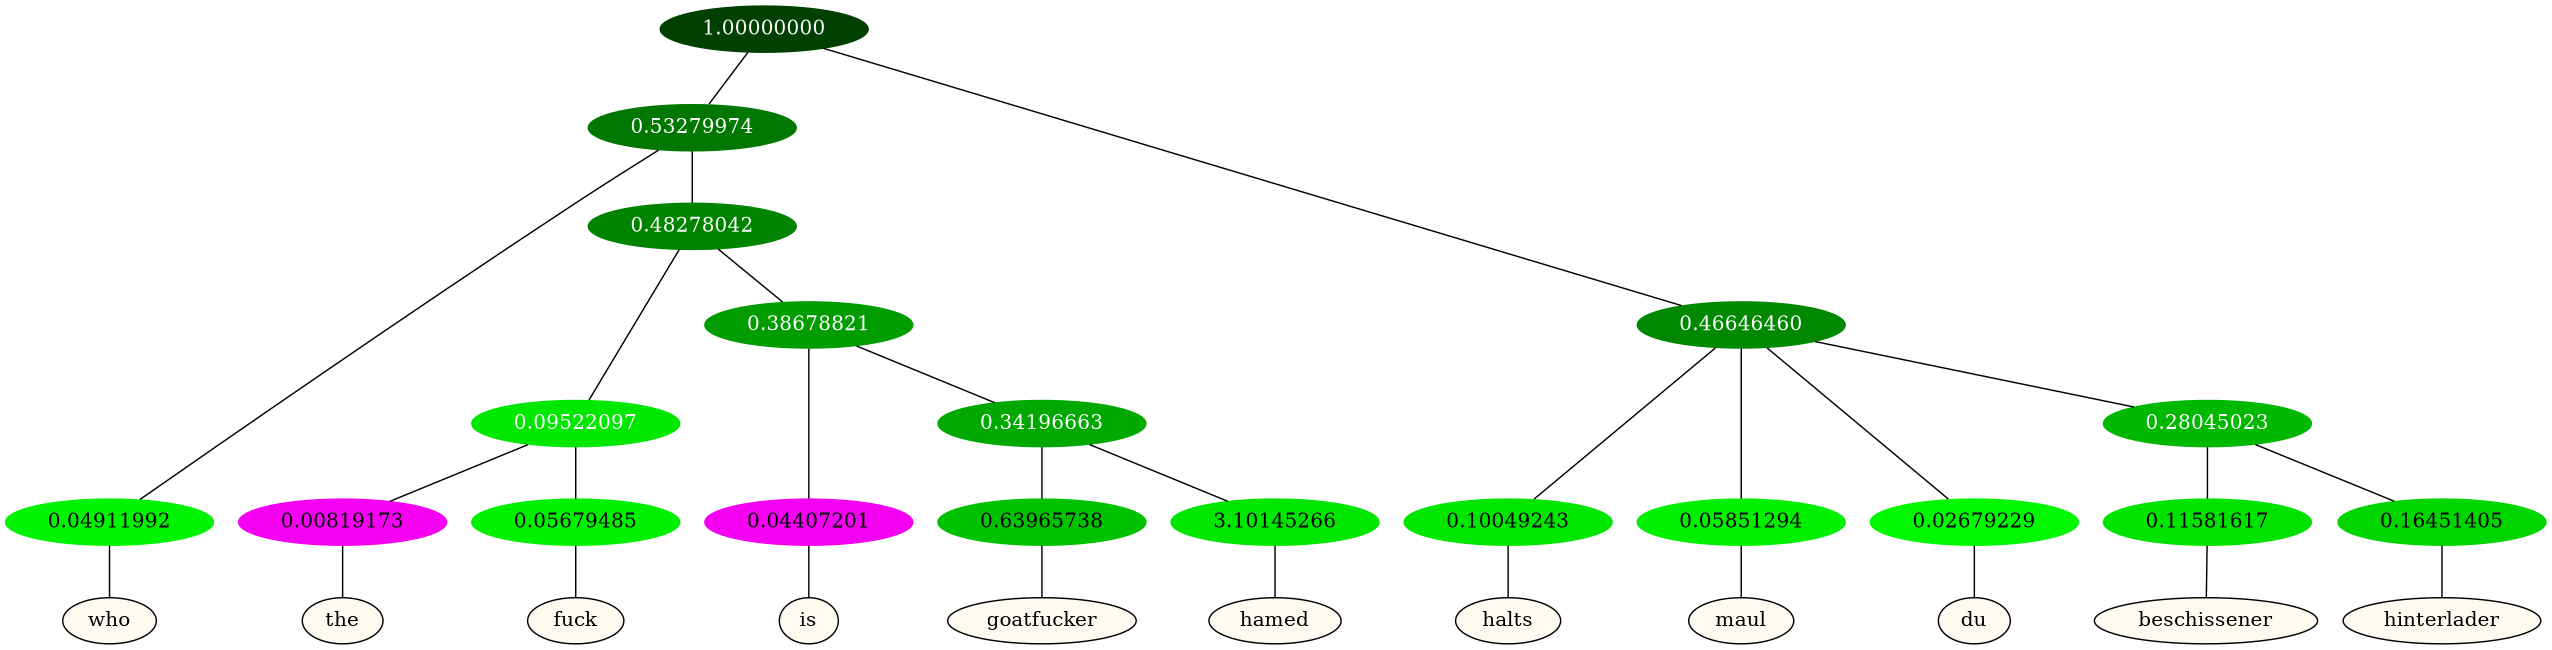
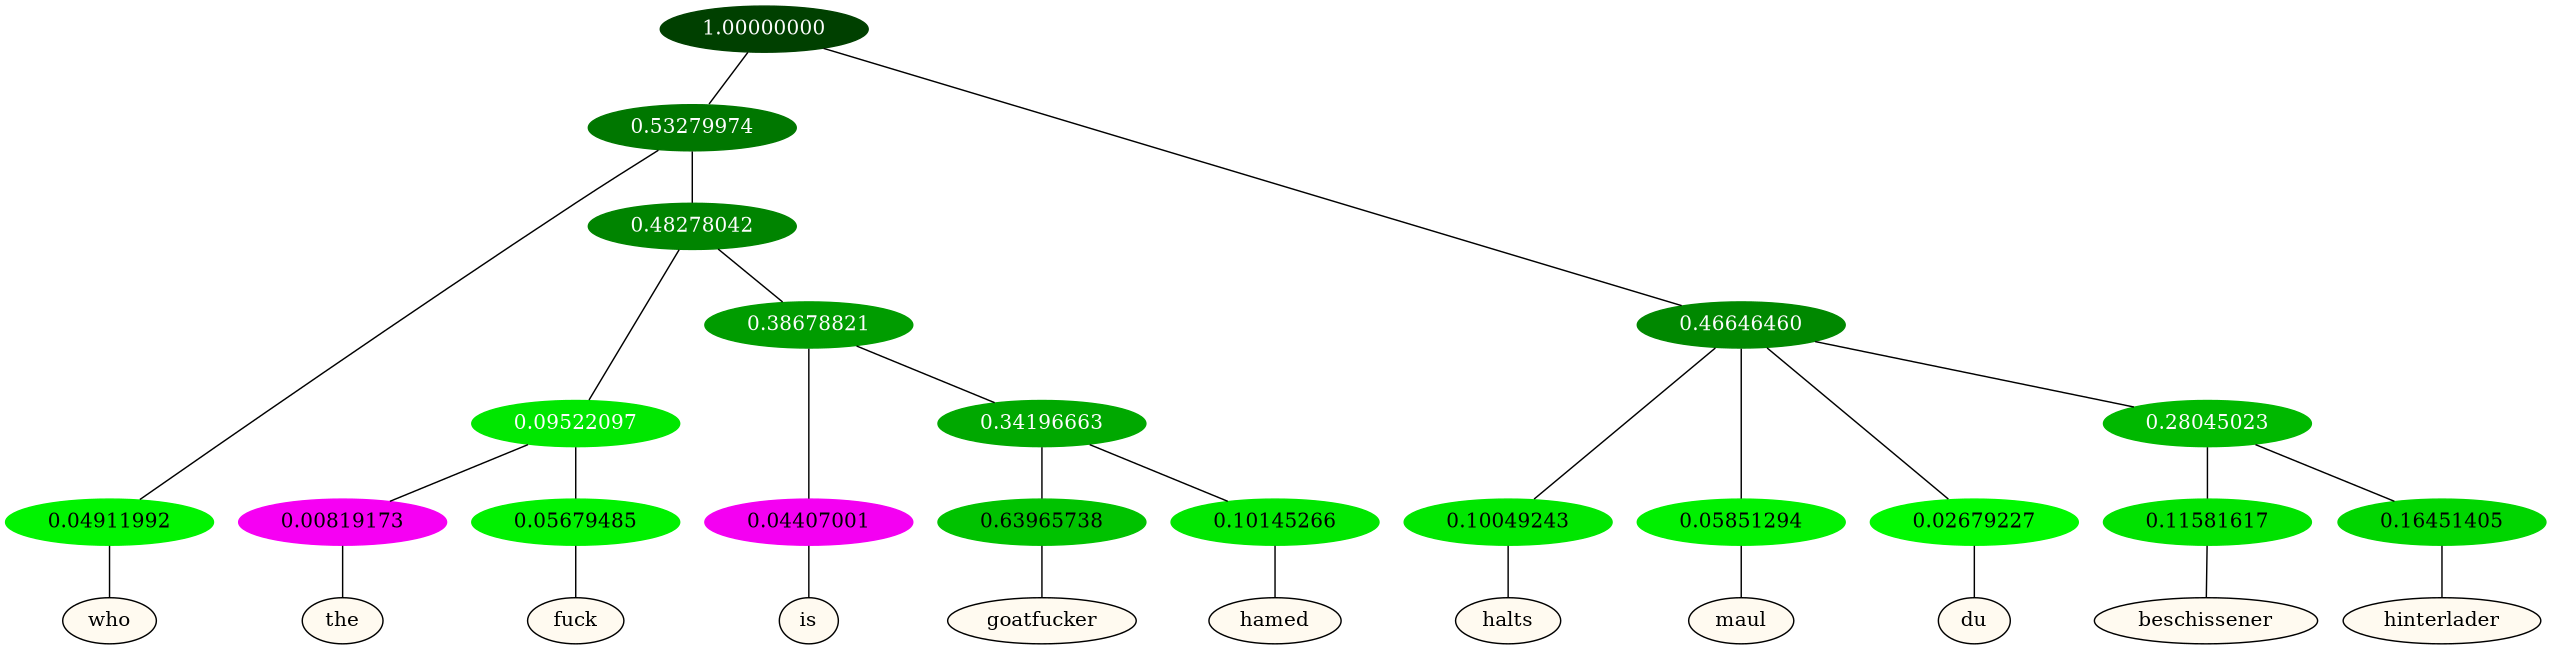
node "0.04407201": label "0.04407201" -> "0.04407001"
node "3.10145266": label "3.10145266" -> "0.10145266"
node "0.02679229": label "0.02679229" -> "0.02679227"
